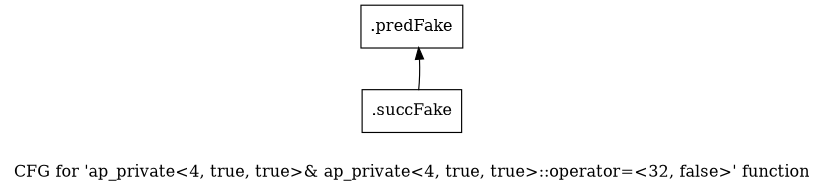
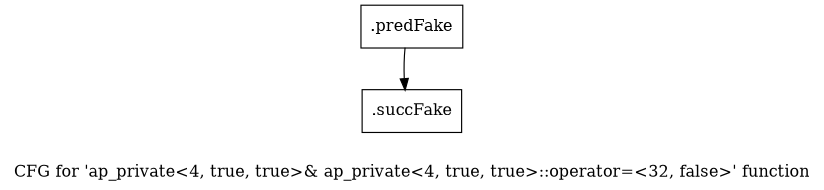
edge ".succFake" -> ".predFake": reversed
